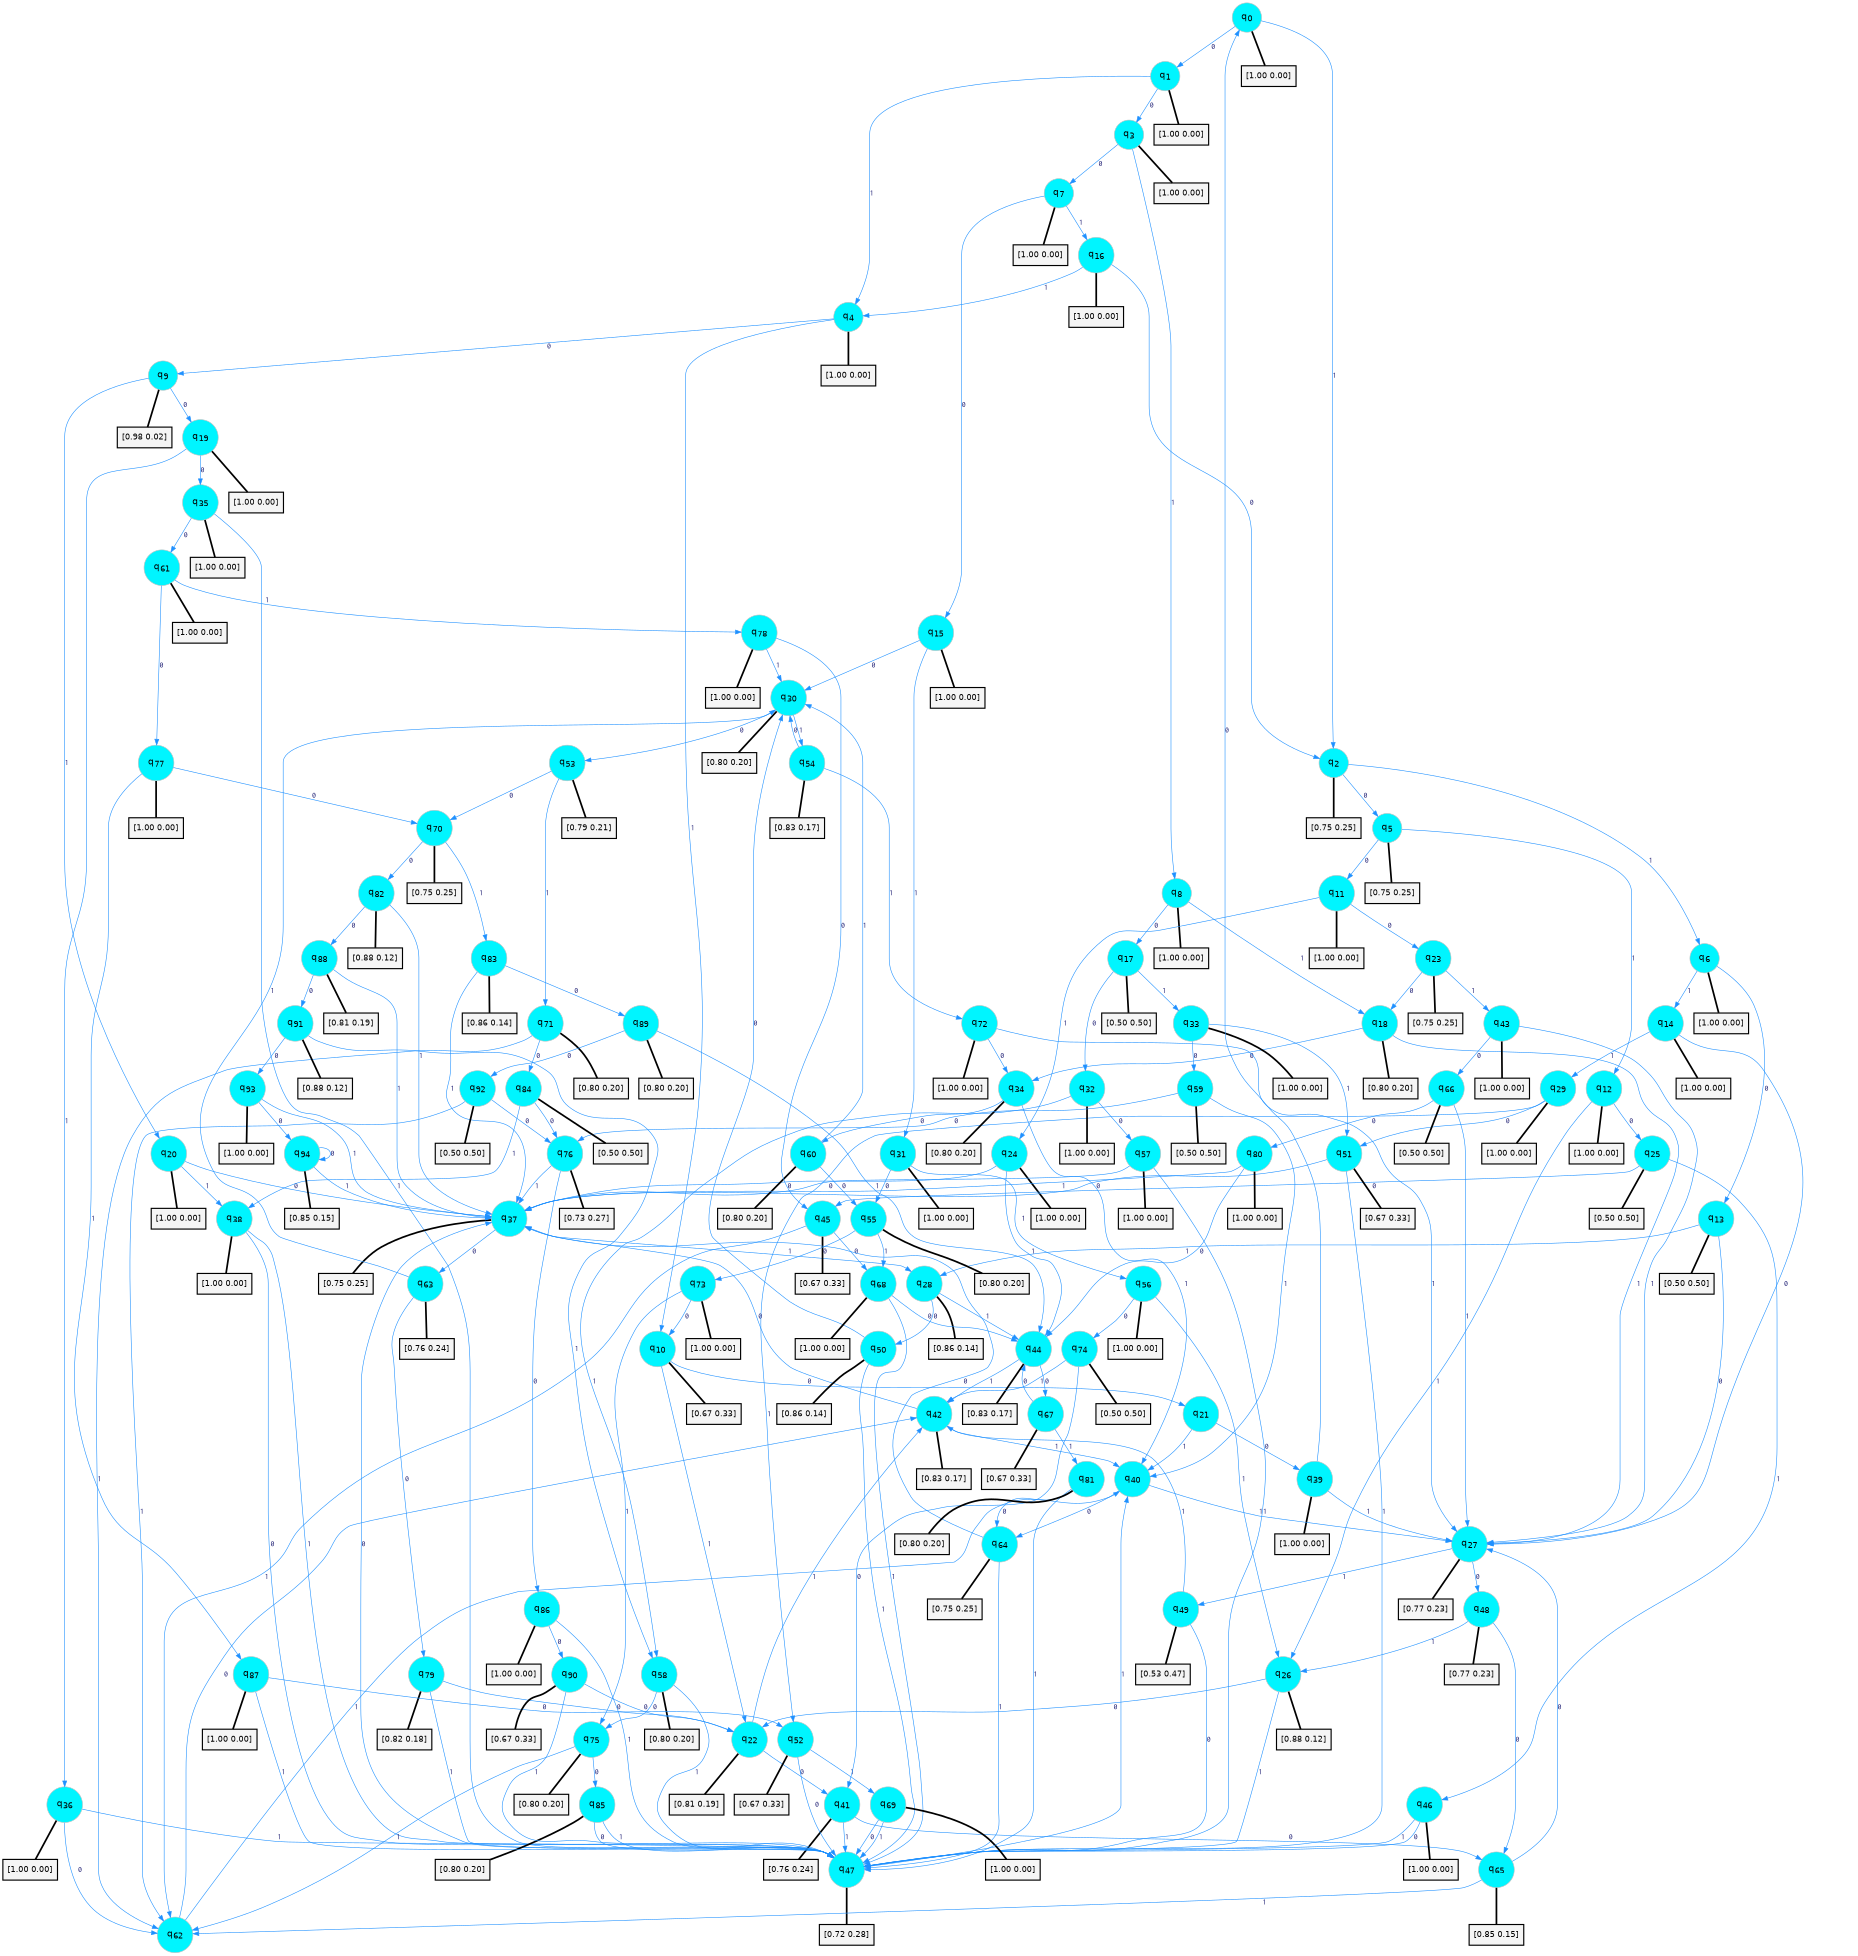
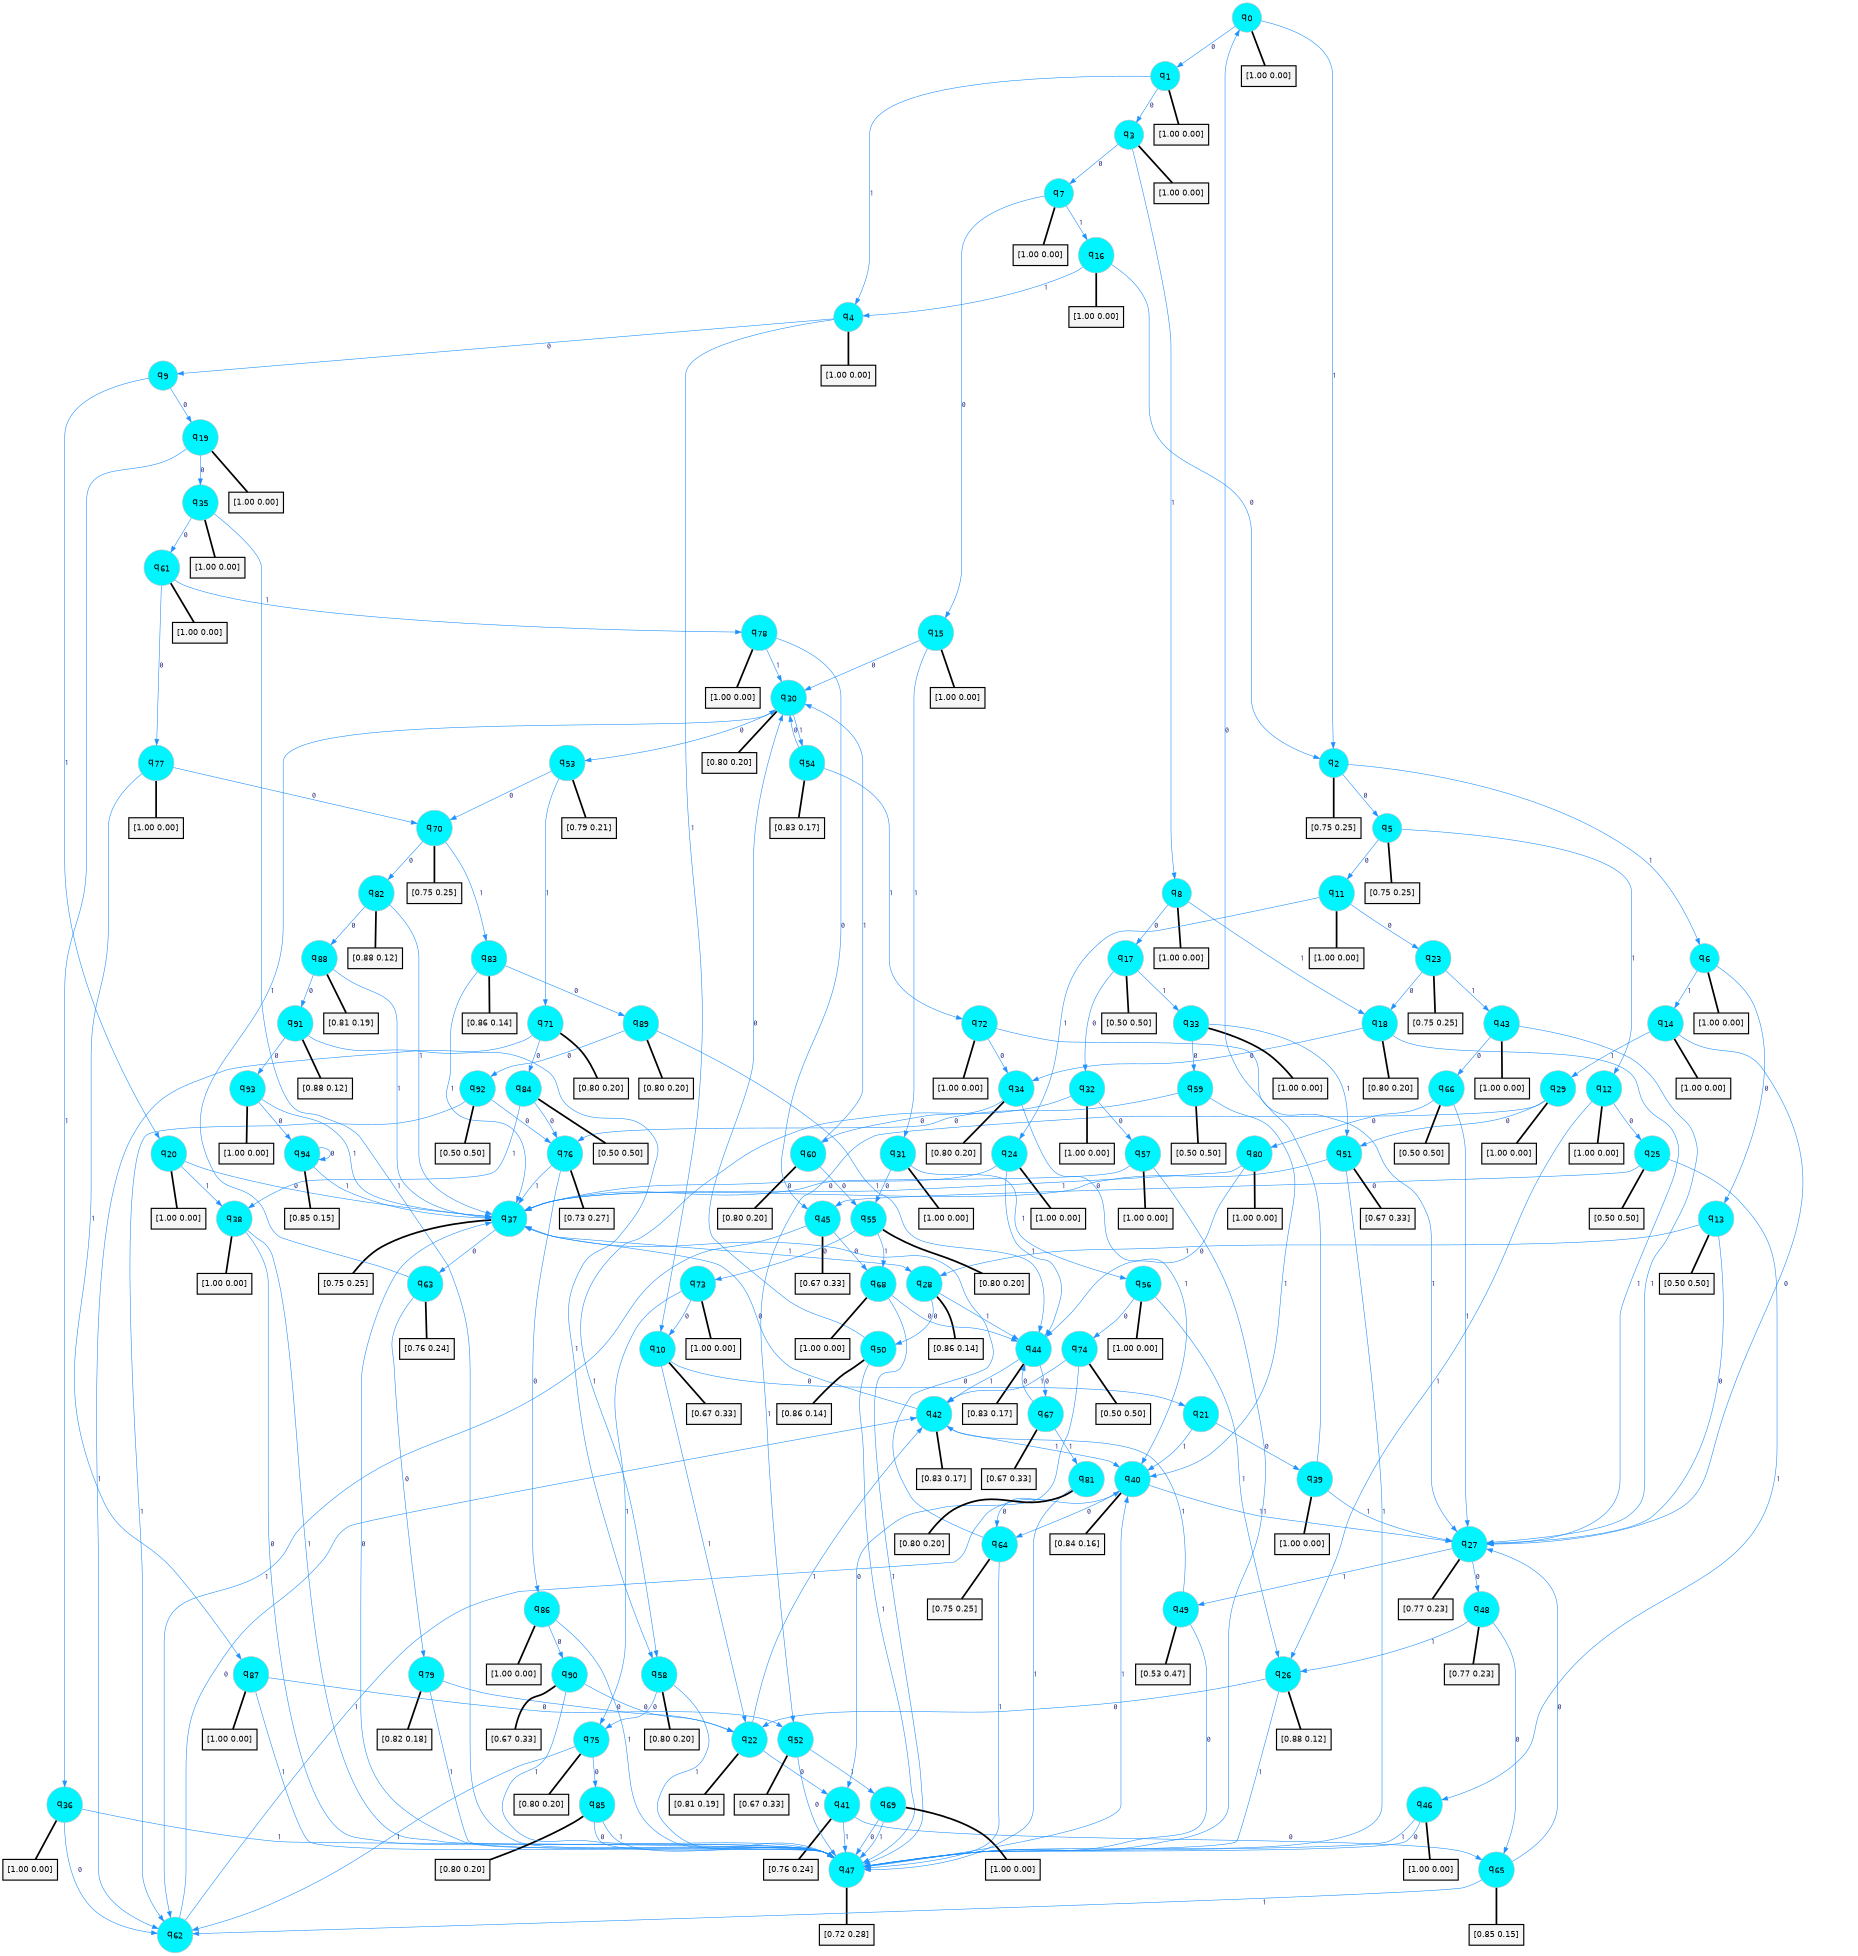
node "[0.98 0.02]": removed
node "[0.84 0.16]": added
